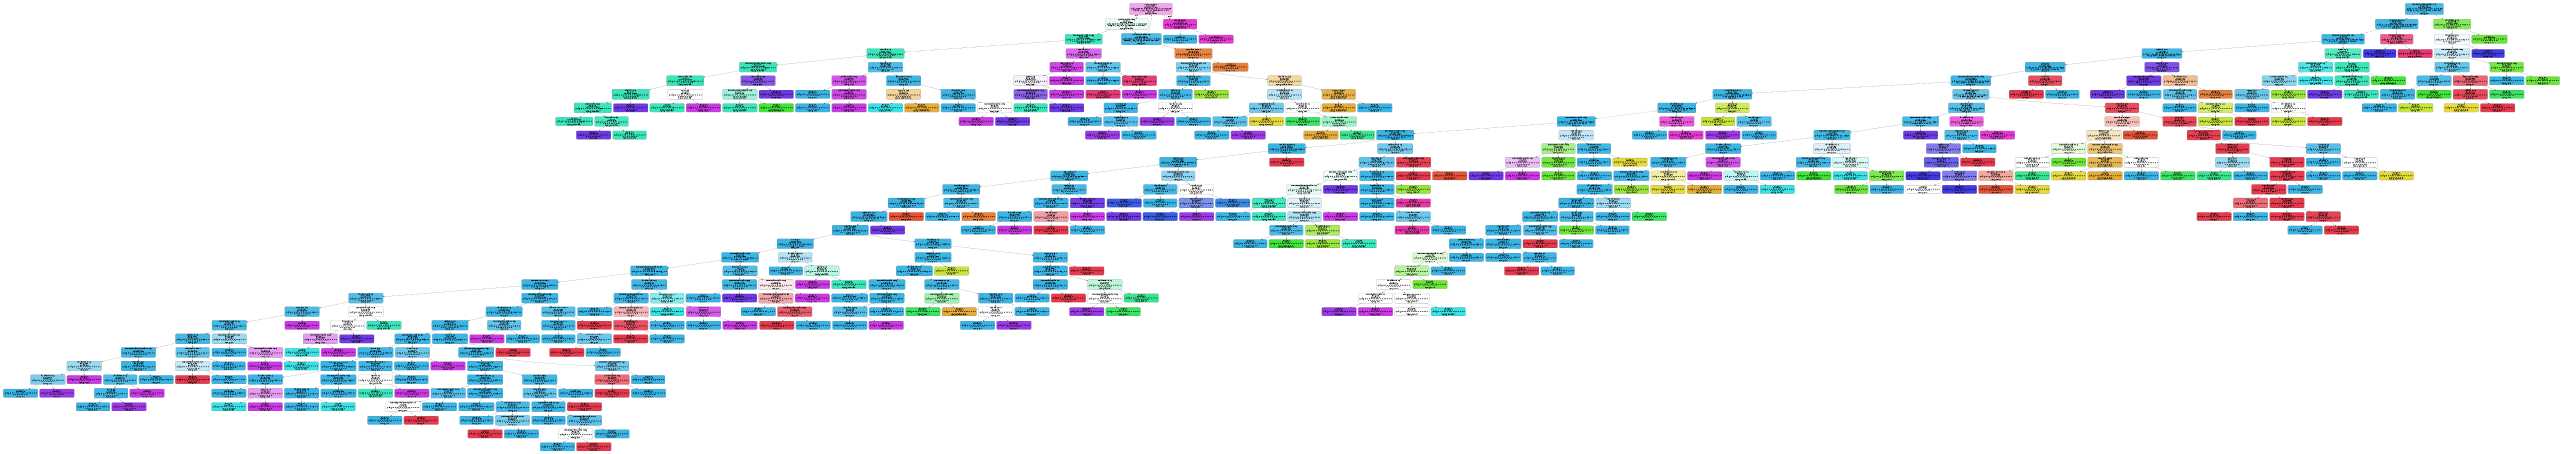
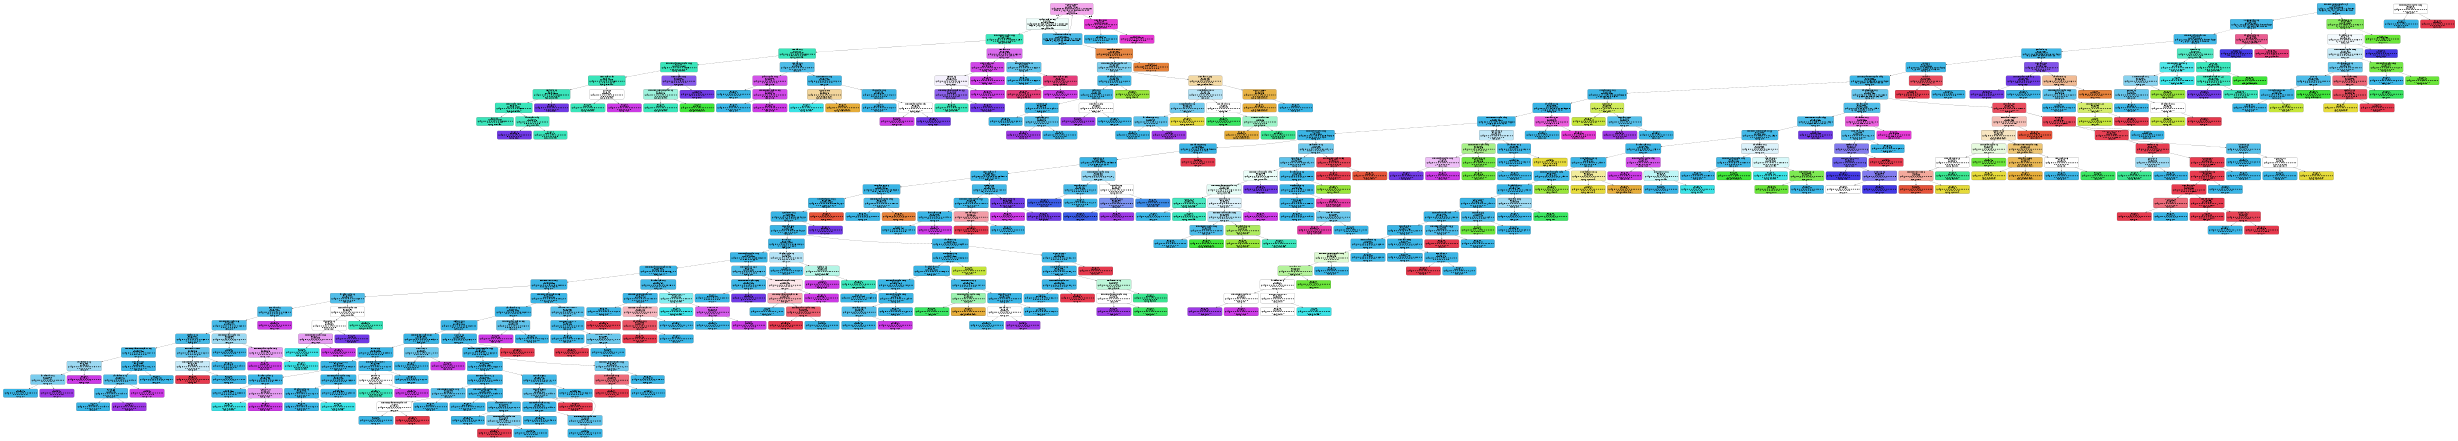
edge "dst_host_same_srv_rate ≤ 0.28" -> "dst_host_same_srv_rate ≤ 0.235": now "dst_host_same_srv_rate ≤ 0.28" -> "src_bytes ≤ 326.5"
